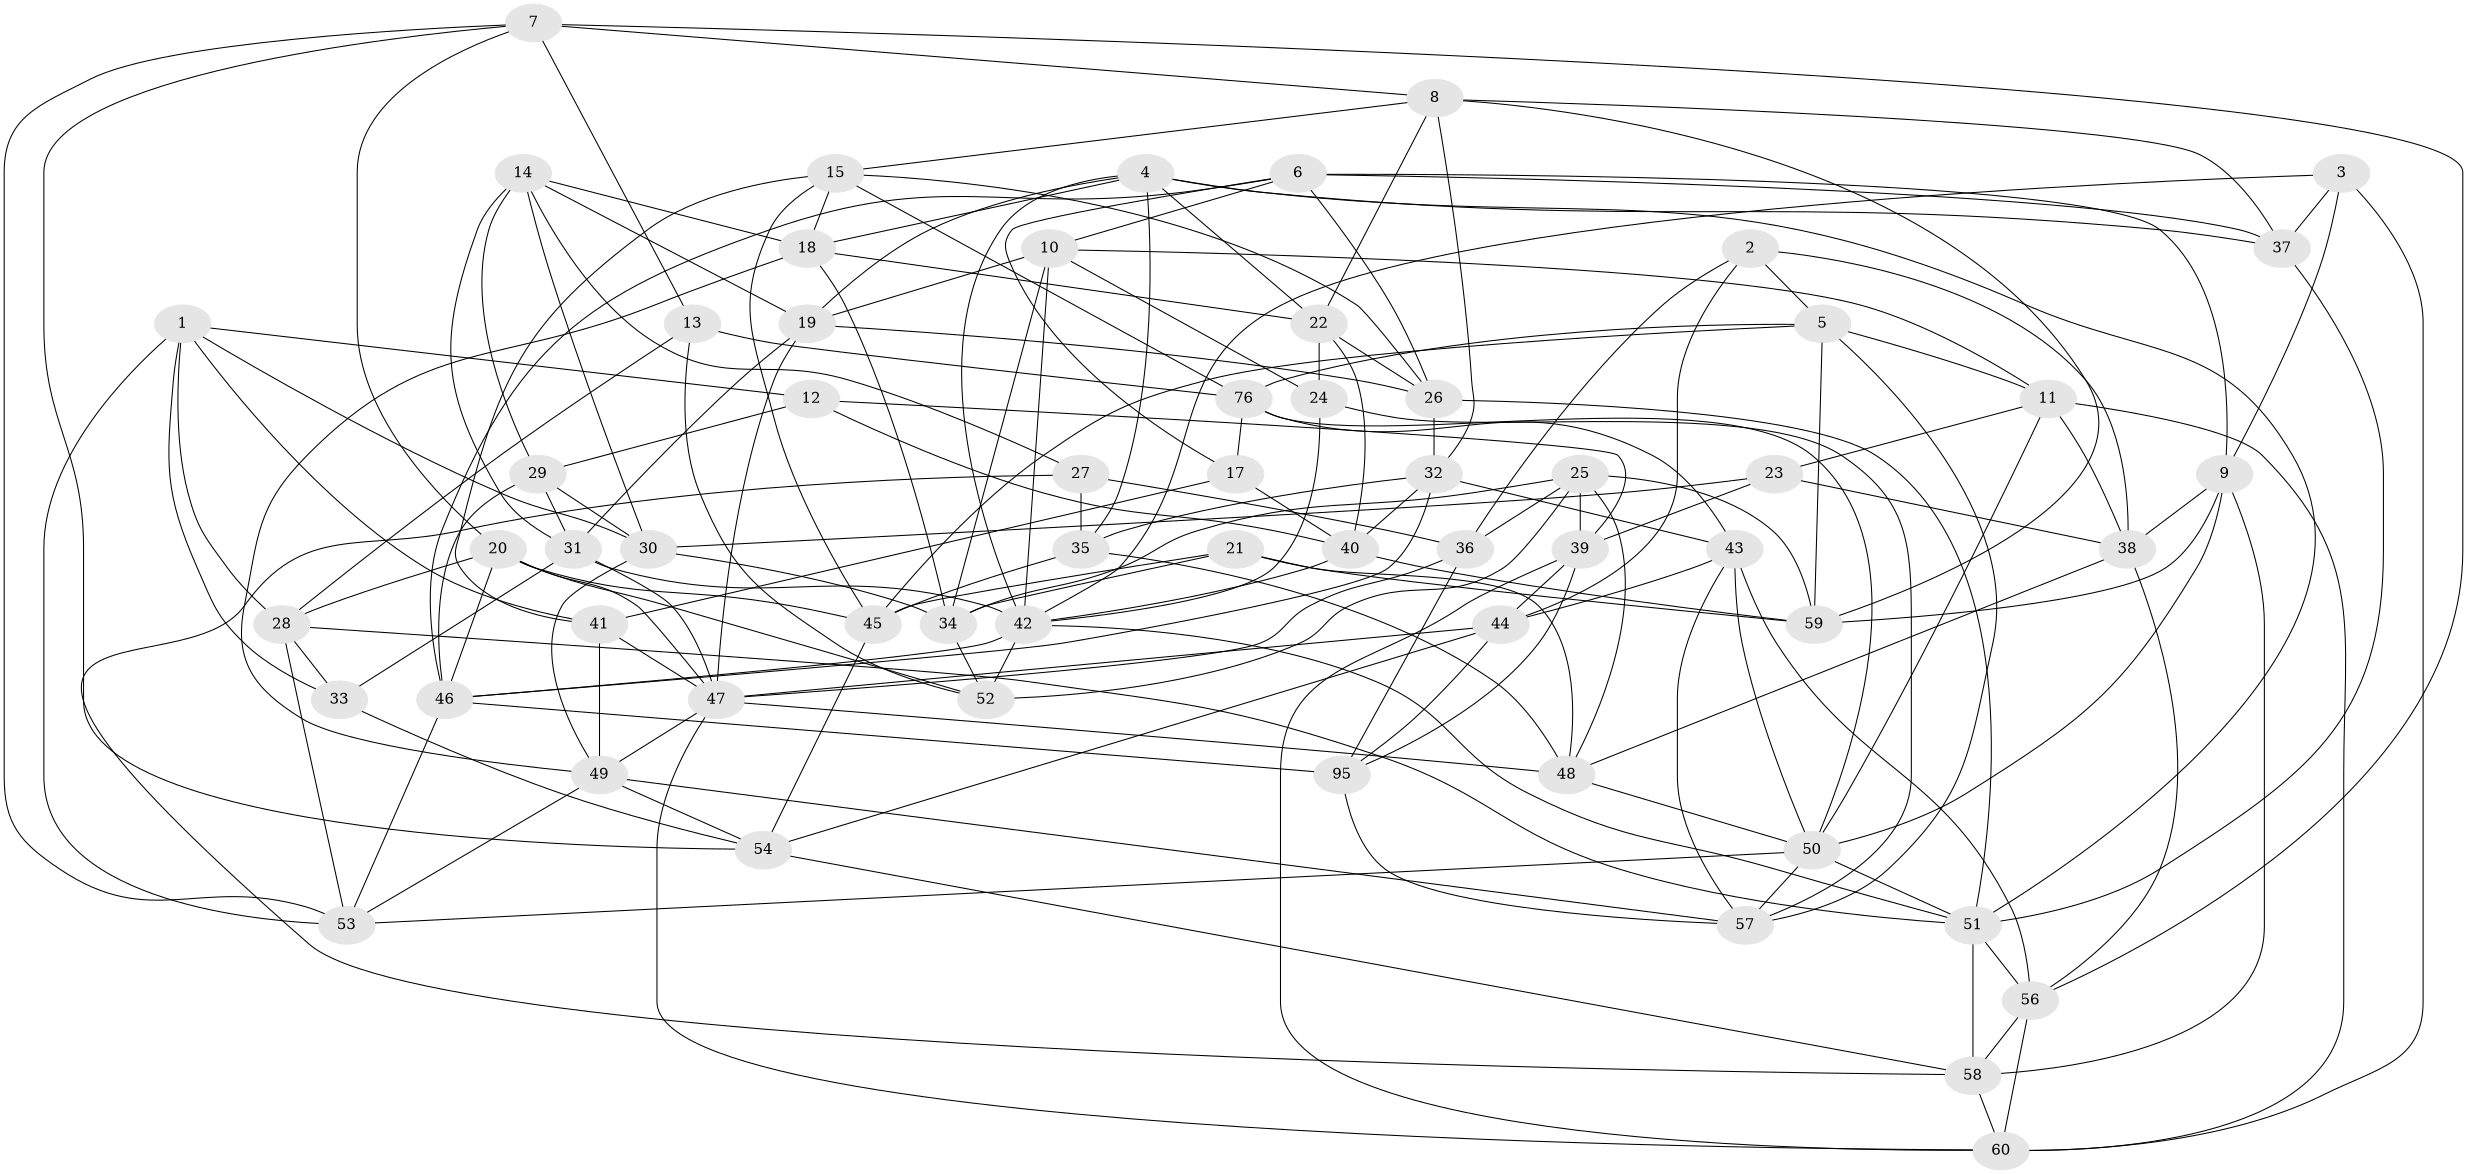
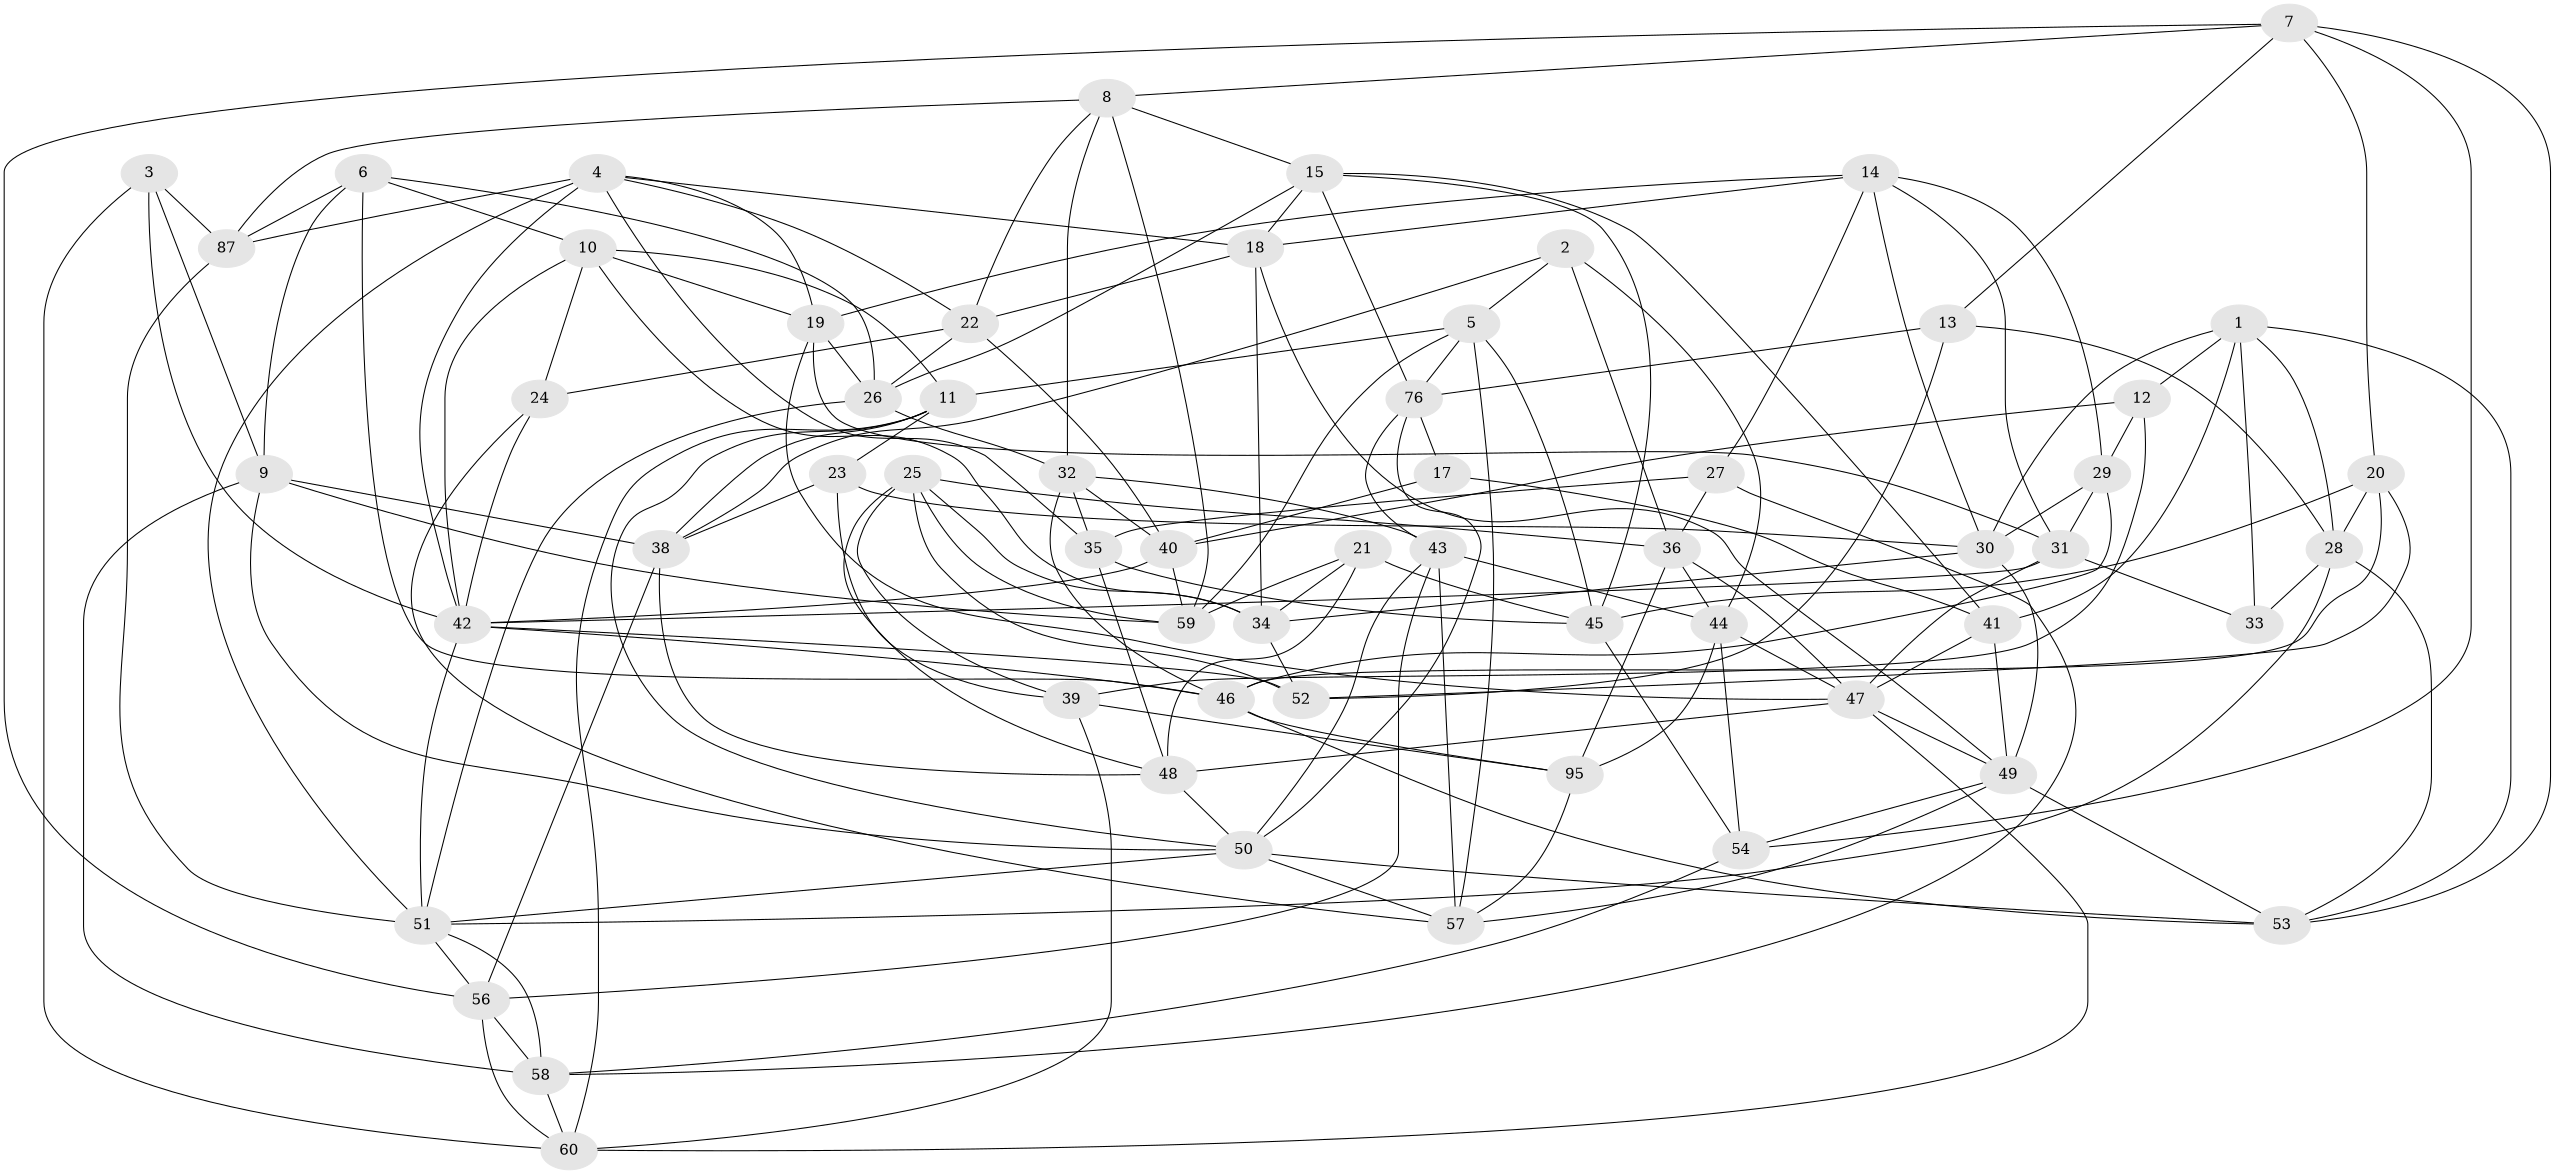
edge "6" -- "17": removed
node "37": label "37" -> "87"
edge "39" -- "44": now "36" -- "44"
edge "20" -- "47": removed
edge "33" -- "54": removed
